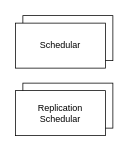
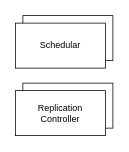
node "Replication Schedular": label "Replication Schedular" -> "Replication Controller"
